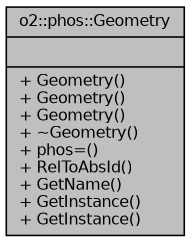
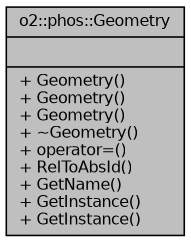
node "o2::phos::Geometry": text "+ phos=()" -> "+ operator=()"
